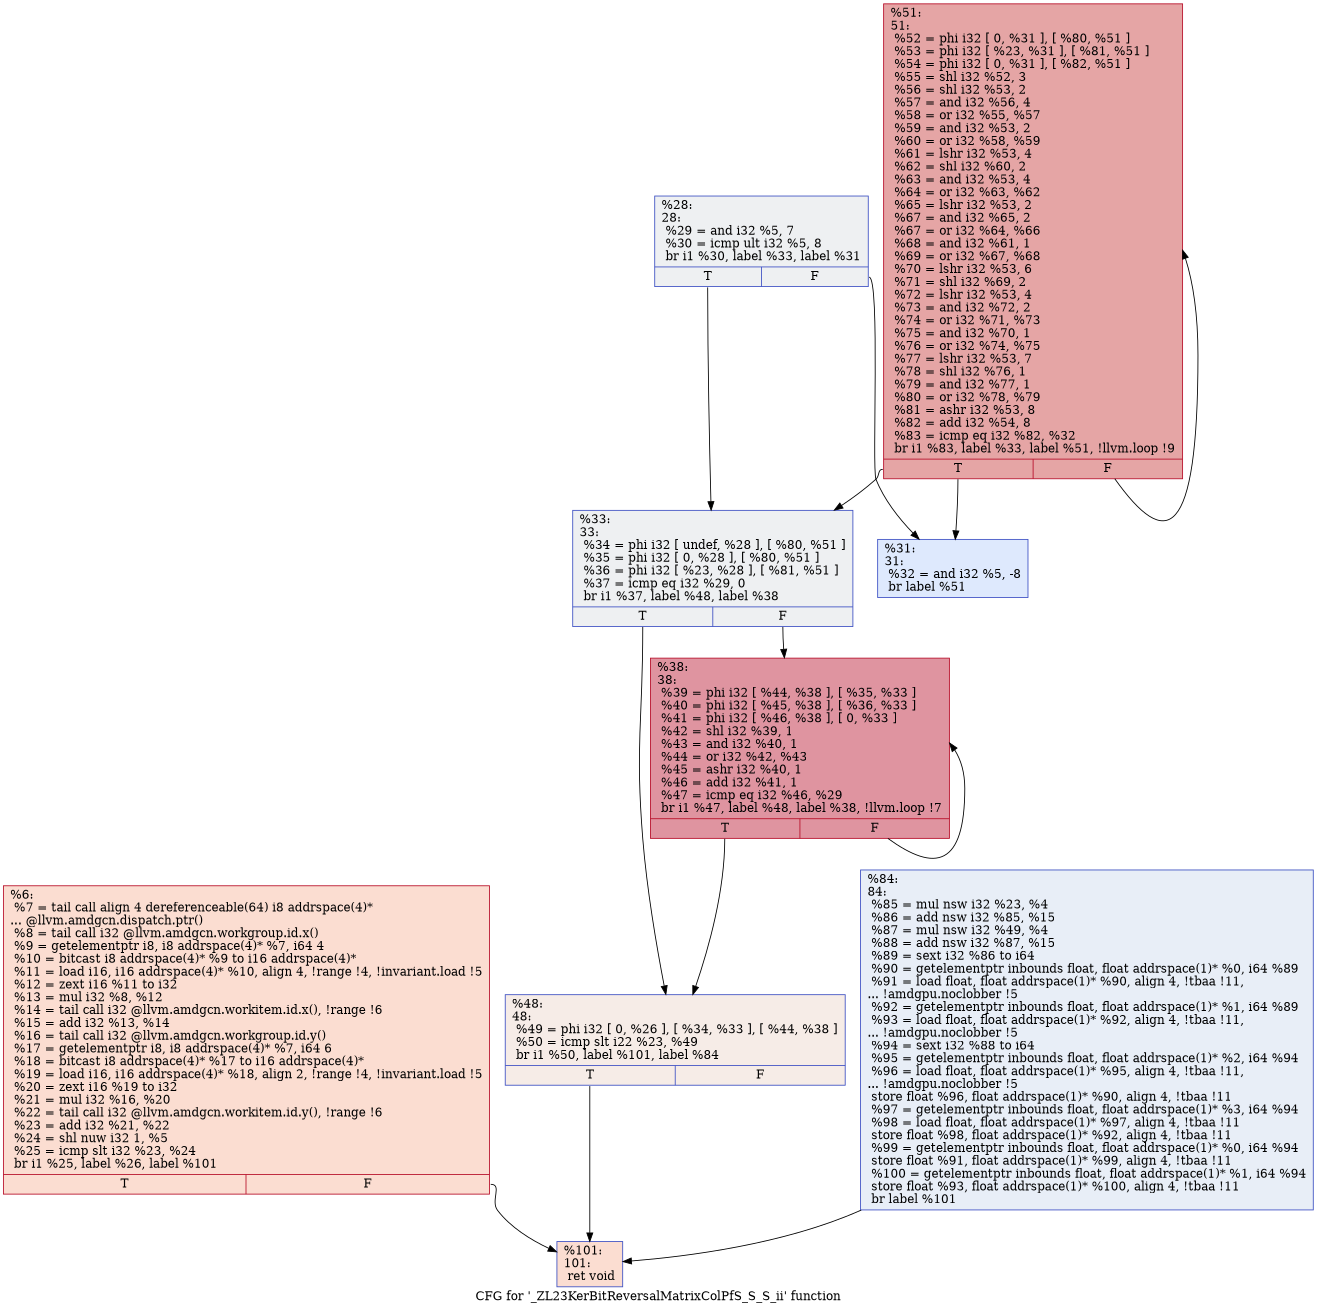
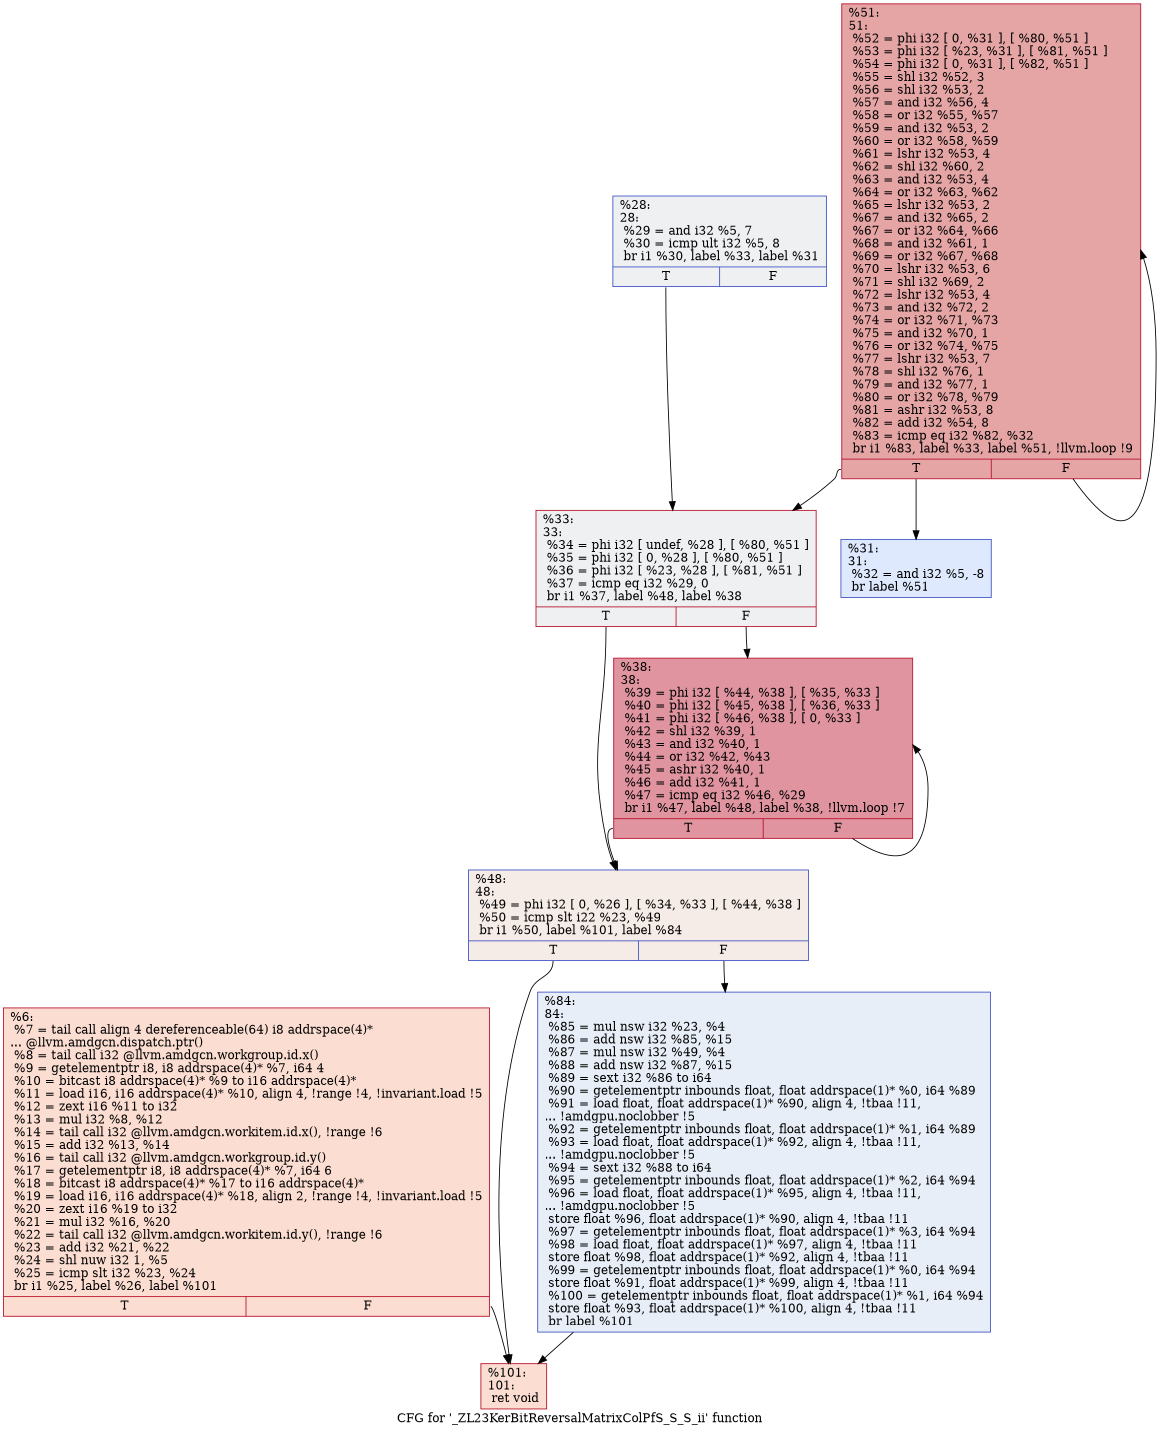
edge "%28:" -> "%31:": removed
node "%33:": color #3d50c3ff -> #b70d28ff
edge "%48:" -> "%84:": added
node "%101:": color #3d50c3ff -> #b70d28ff
